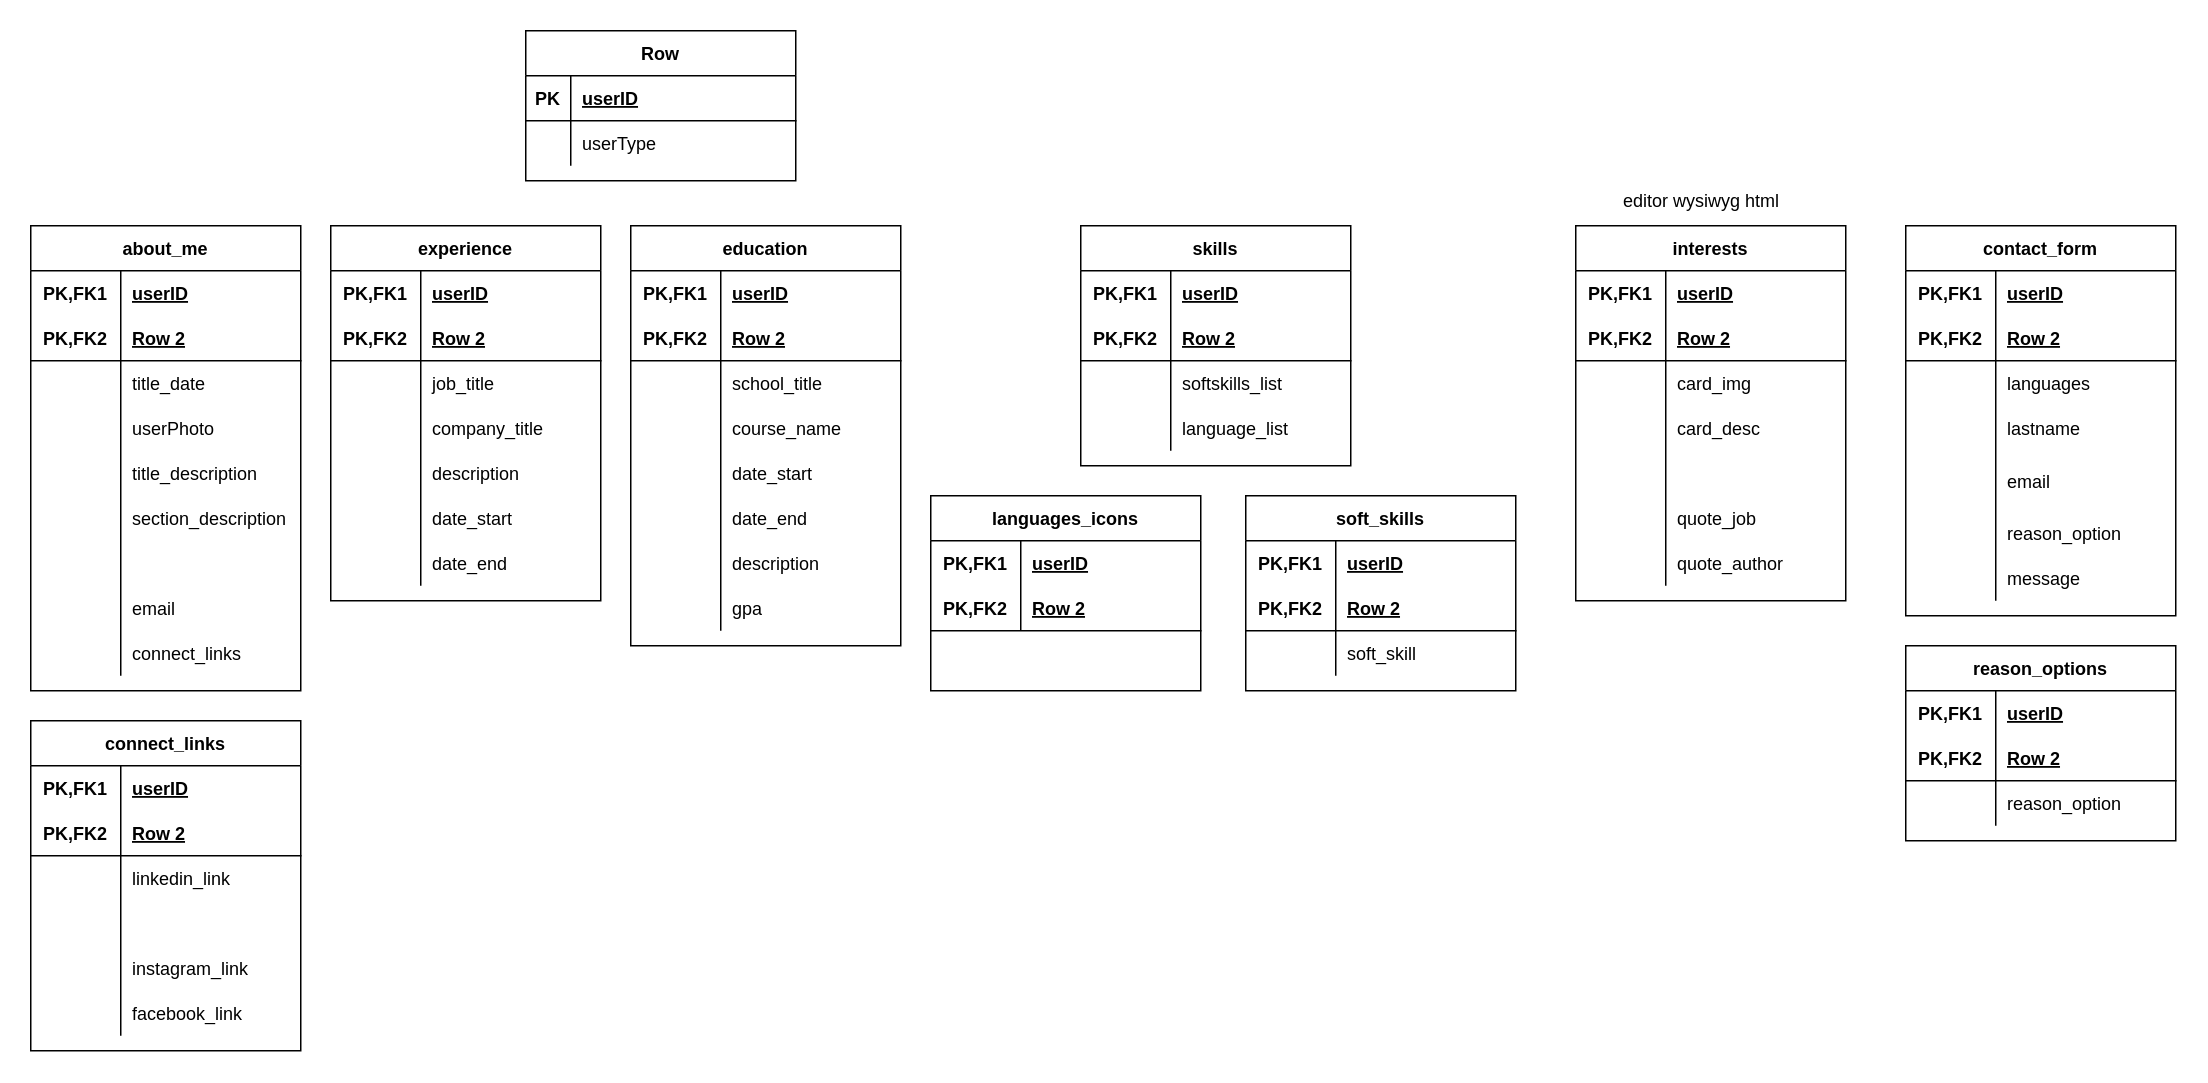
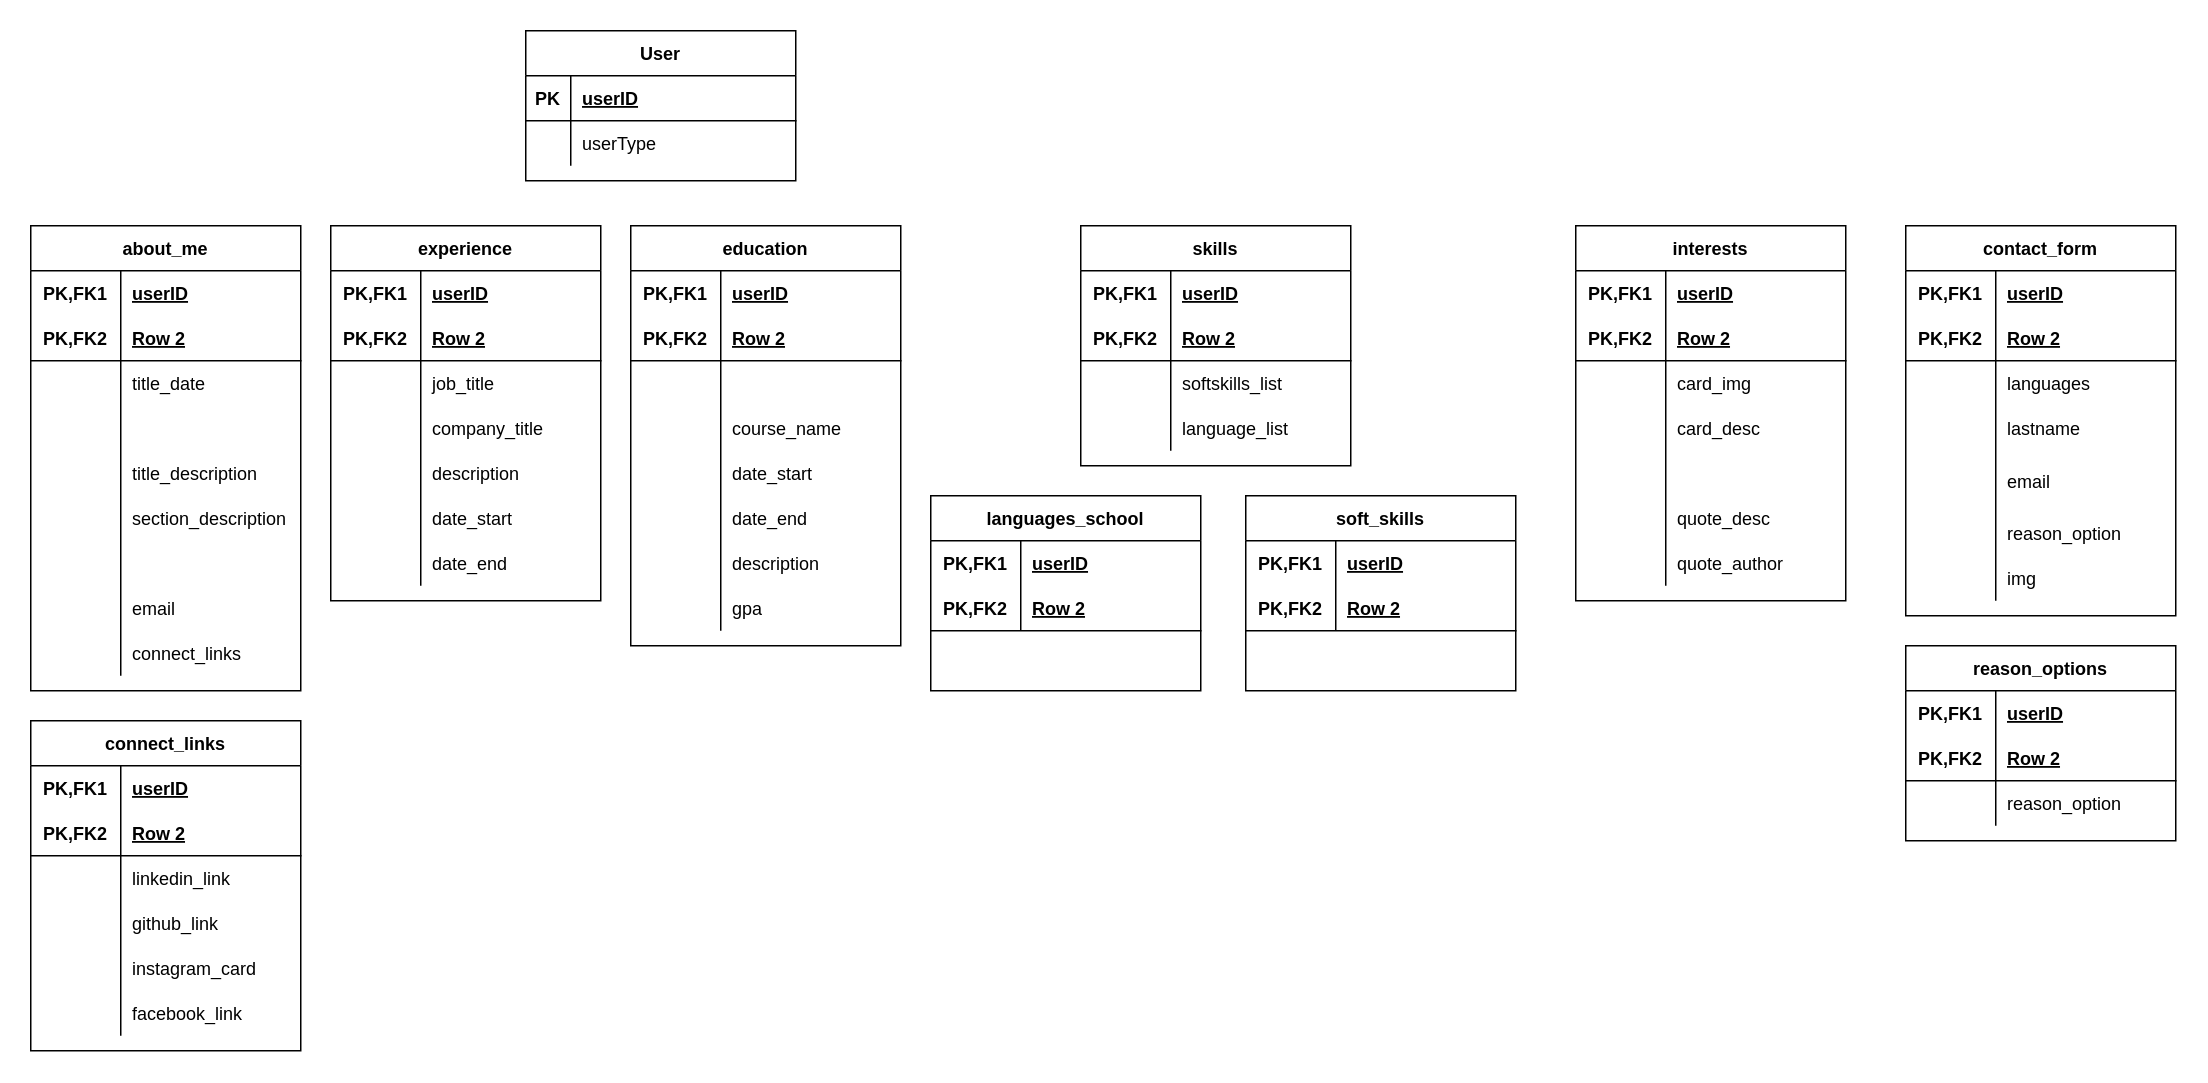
node "Row": label "Row" -> "User"
node "editor wysiwyg html": removed
node "school_title": removed
node "userPhoto": removed
node "languages_icons": label "languages_icons" -> "languages_school"
node "quote_job": label "quote_job" -> "quote_desc"
node "message": label "message" -> "img"
node "soft_skill": removed
node "github_link": added
node "instagram_link": label "instagram_link" -> "instagram_card"
